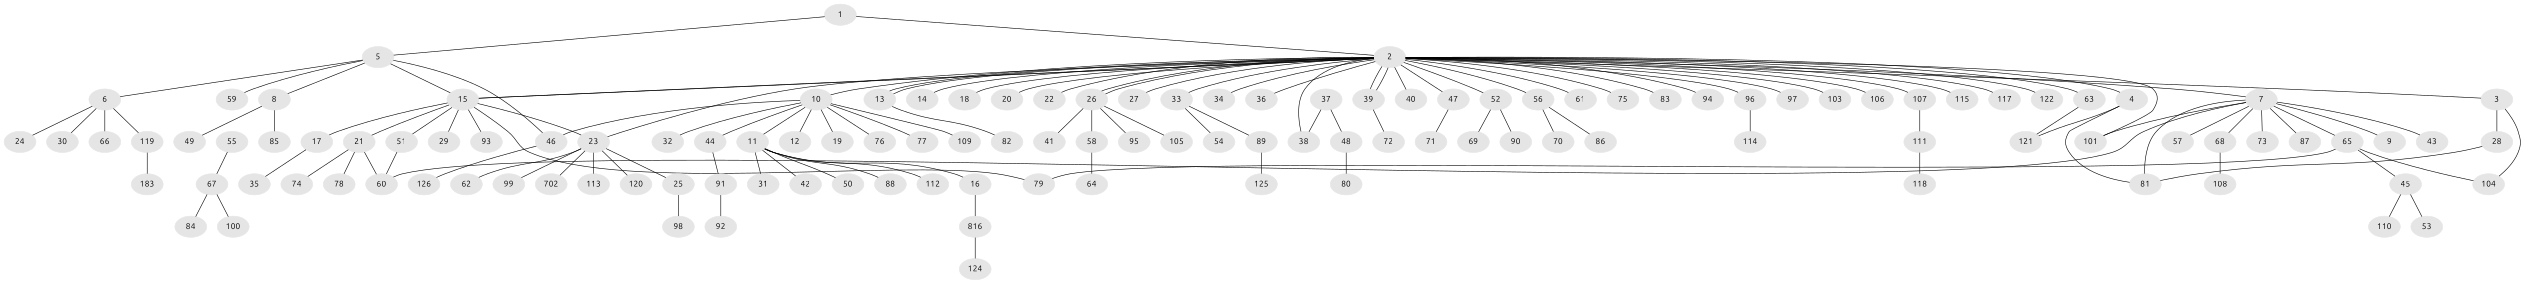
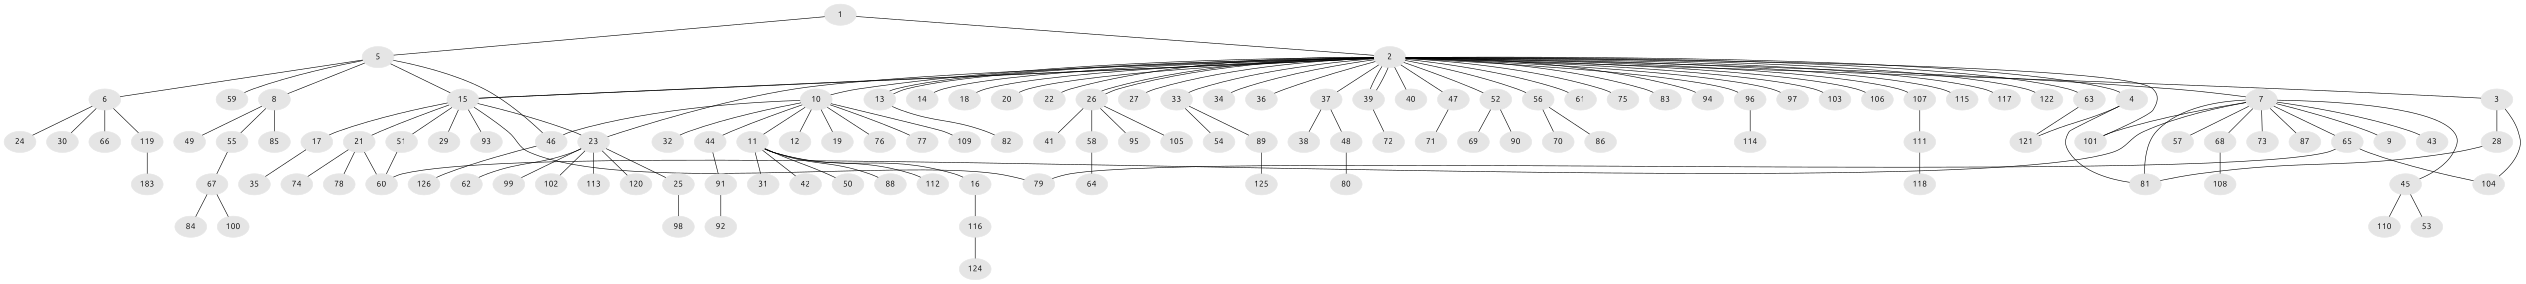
edge "2" -- "38": now "2" -- "37"
edge "8" -- "55": added
edge "65" -- "45": now "7" -- "45"
node "702": label "702" -> "102"
node "816": label "816" -> "116"
